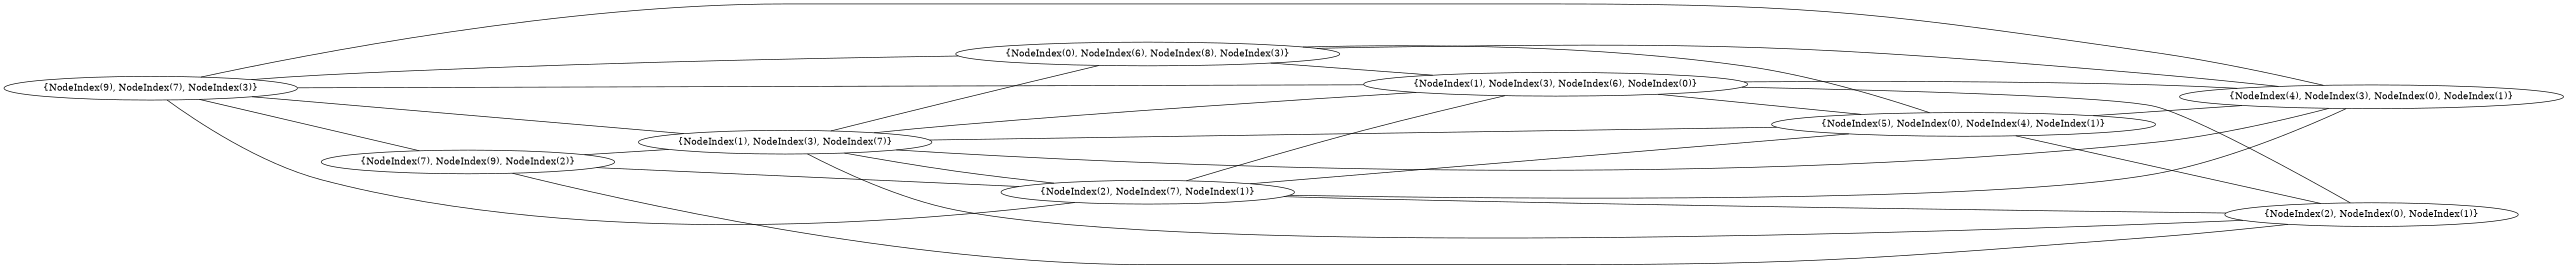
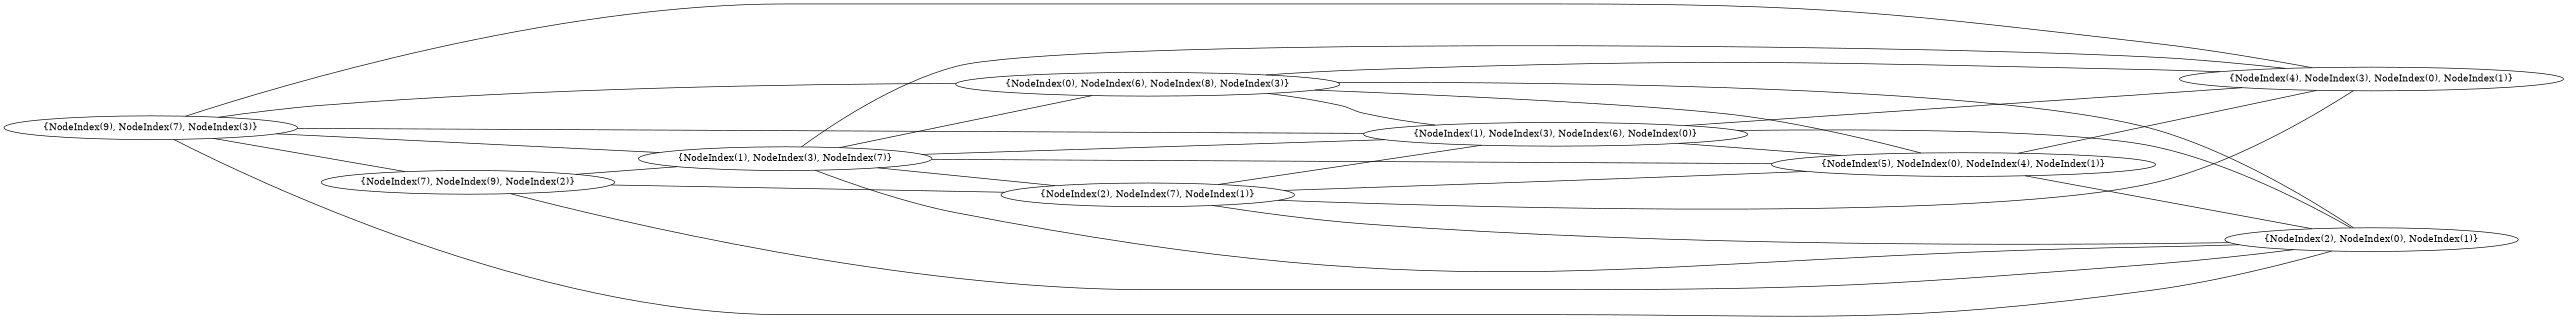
edge "{NodeIndex(0), NodeIndex(6), NodeIndex(8), NodeIndex(3)}" -- "{NodeIndex(2), NodeIndex(0), NodeIndex(1)}": added
edge "{NodeIndex(9), NodeIndex(7), NodeIndex(3)}" -- "{NodeIndex(2), NodeIndex(7), NodeIndex(1)}": now "{NodeIndex(9), NodeIndex(7), NodeIndex(3)}" -- "{NodeIndex(2), NodeIndex(0), NodeIndex(1)}"
